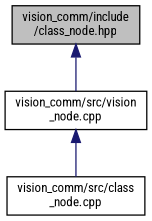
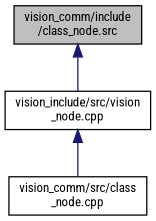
node "vision_comm/include /class_node.hpp": label "vision_comm/include /class_node.hpp" -> "vision_comm/include /class_node.src"
node "vision_comm/src/vision _node.cpp": label "vision_comm/src/vision _node.cpp" -> "vision_include/src/vision _node.cpp"
